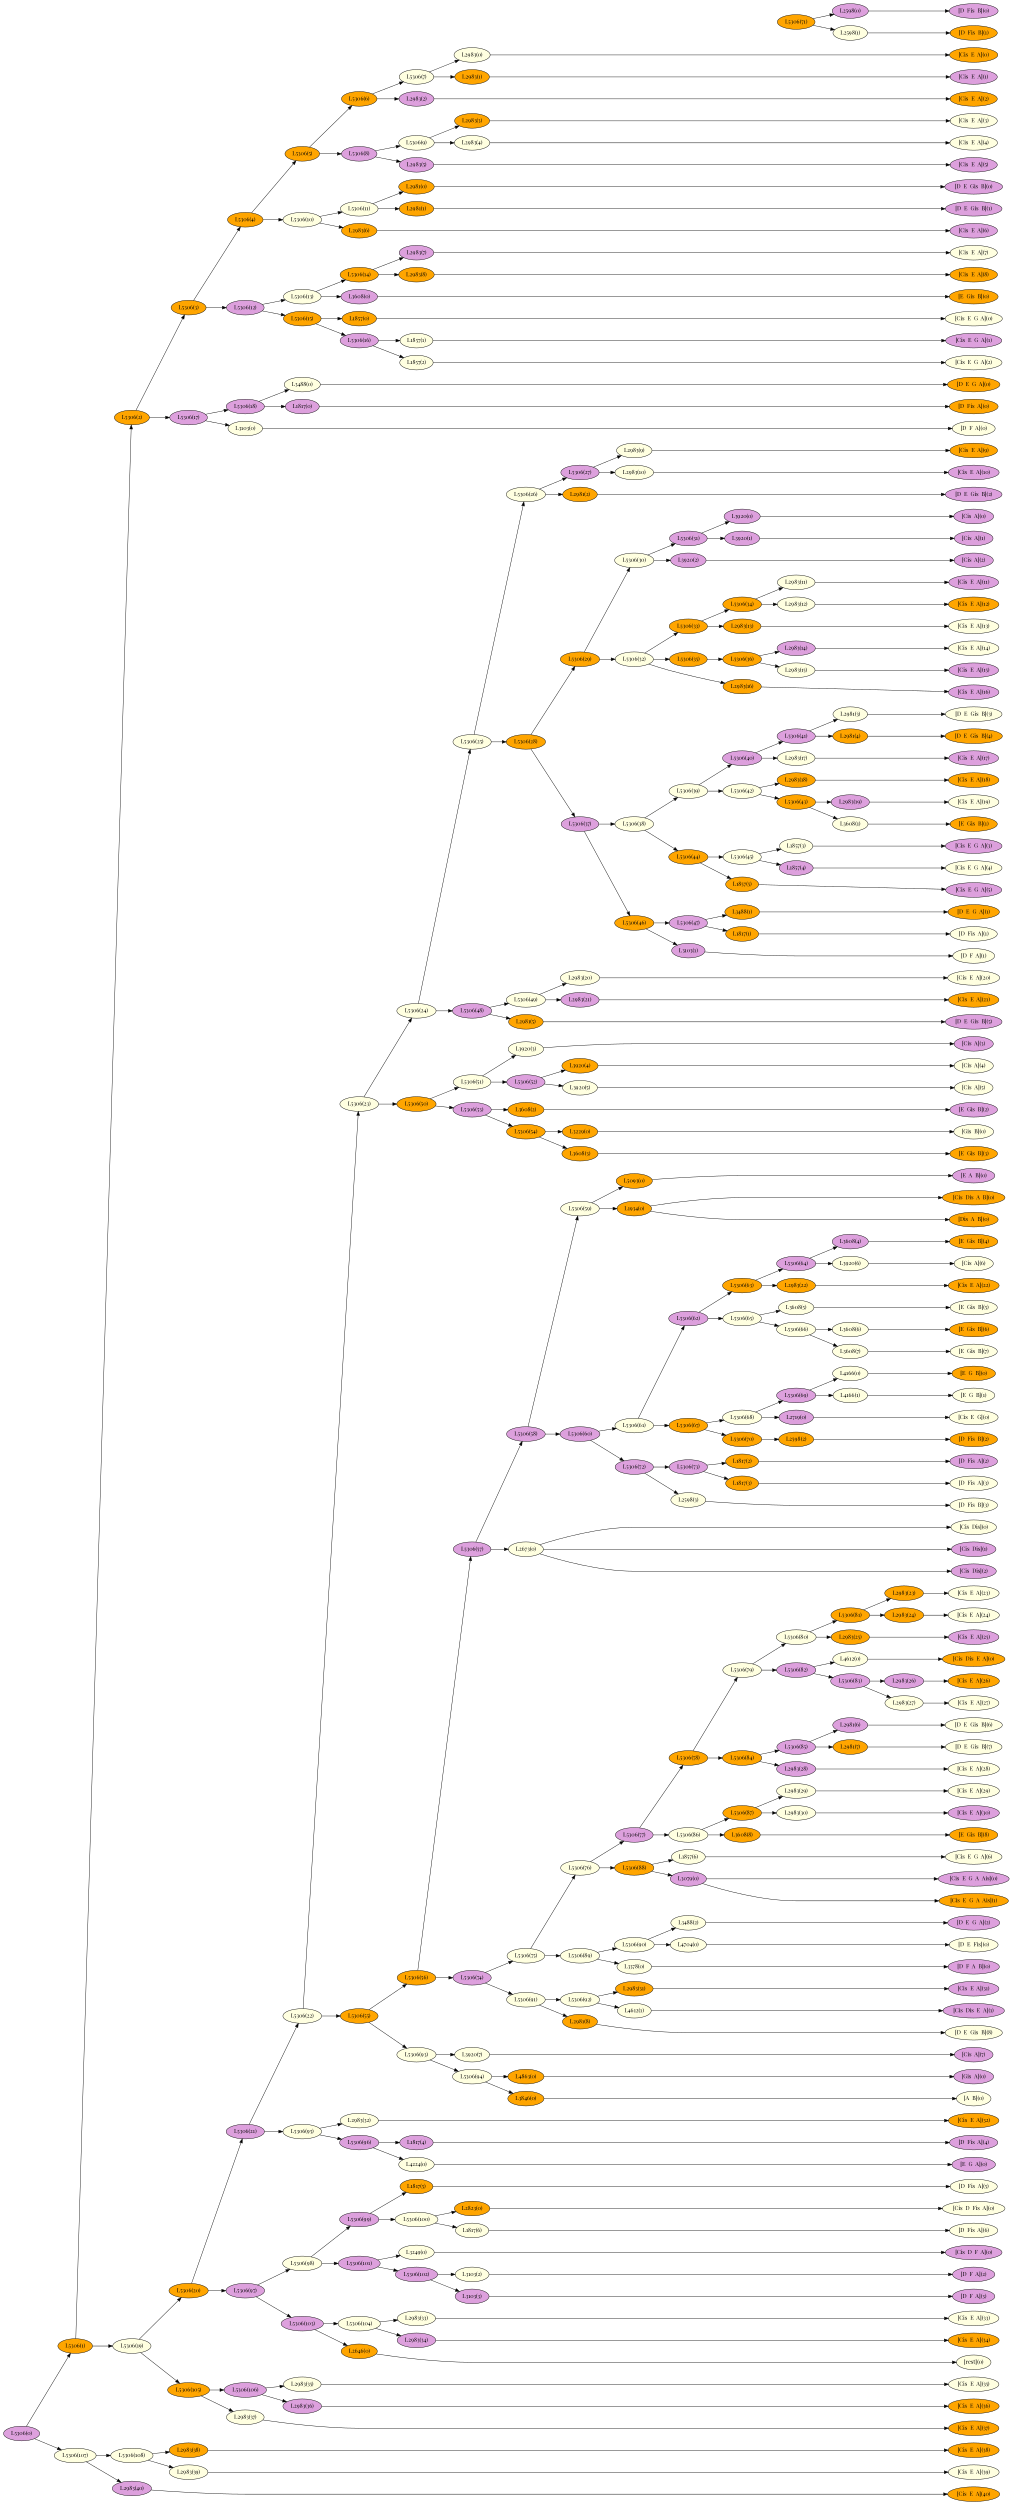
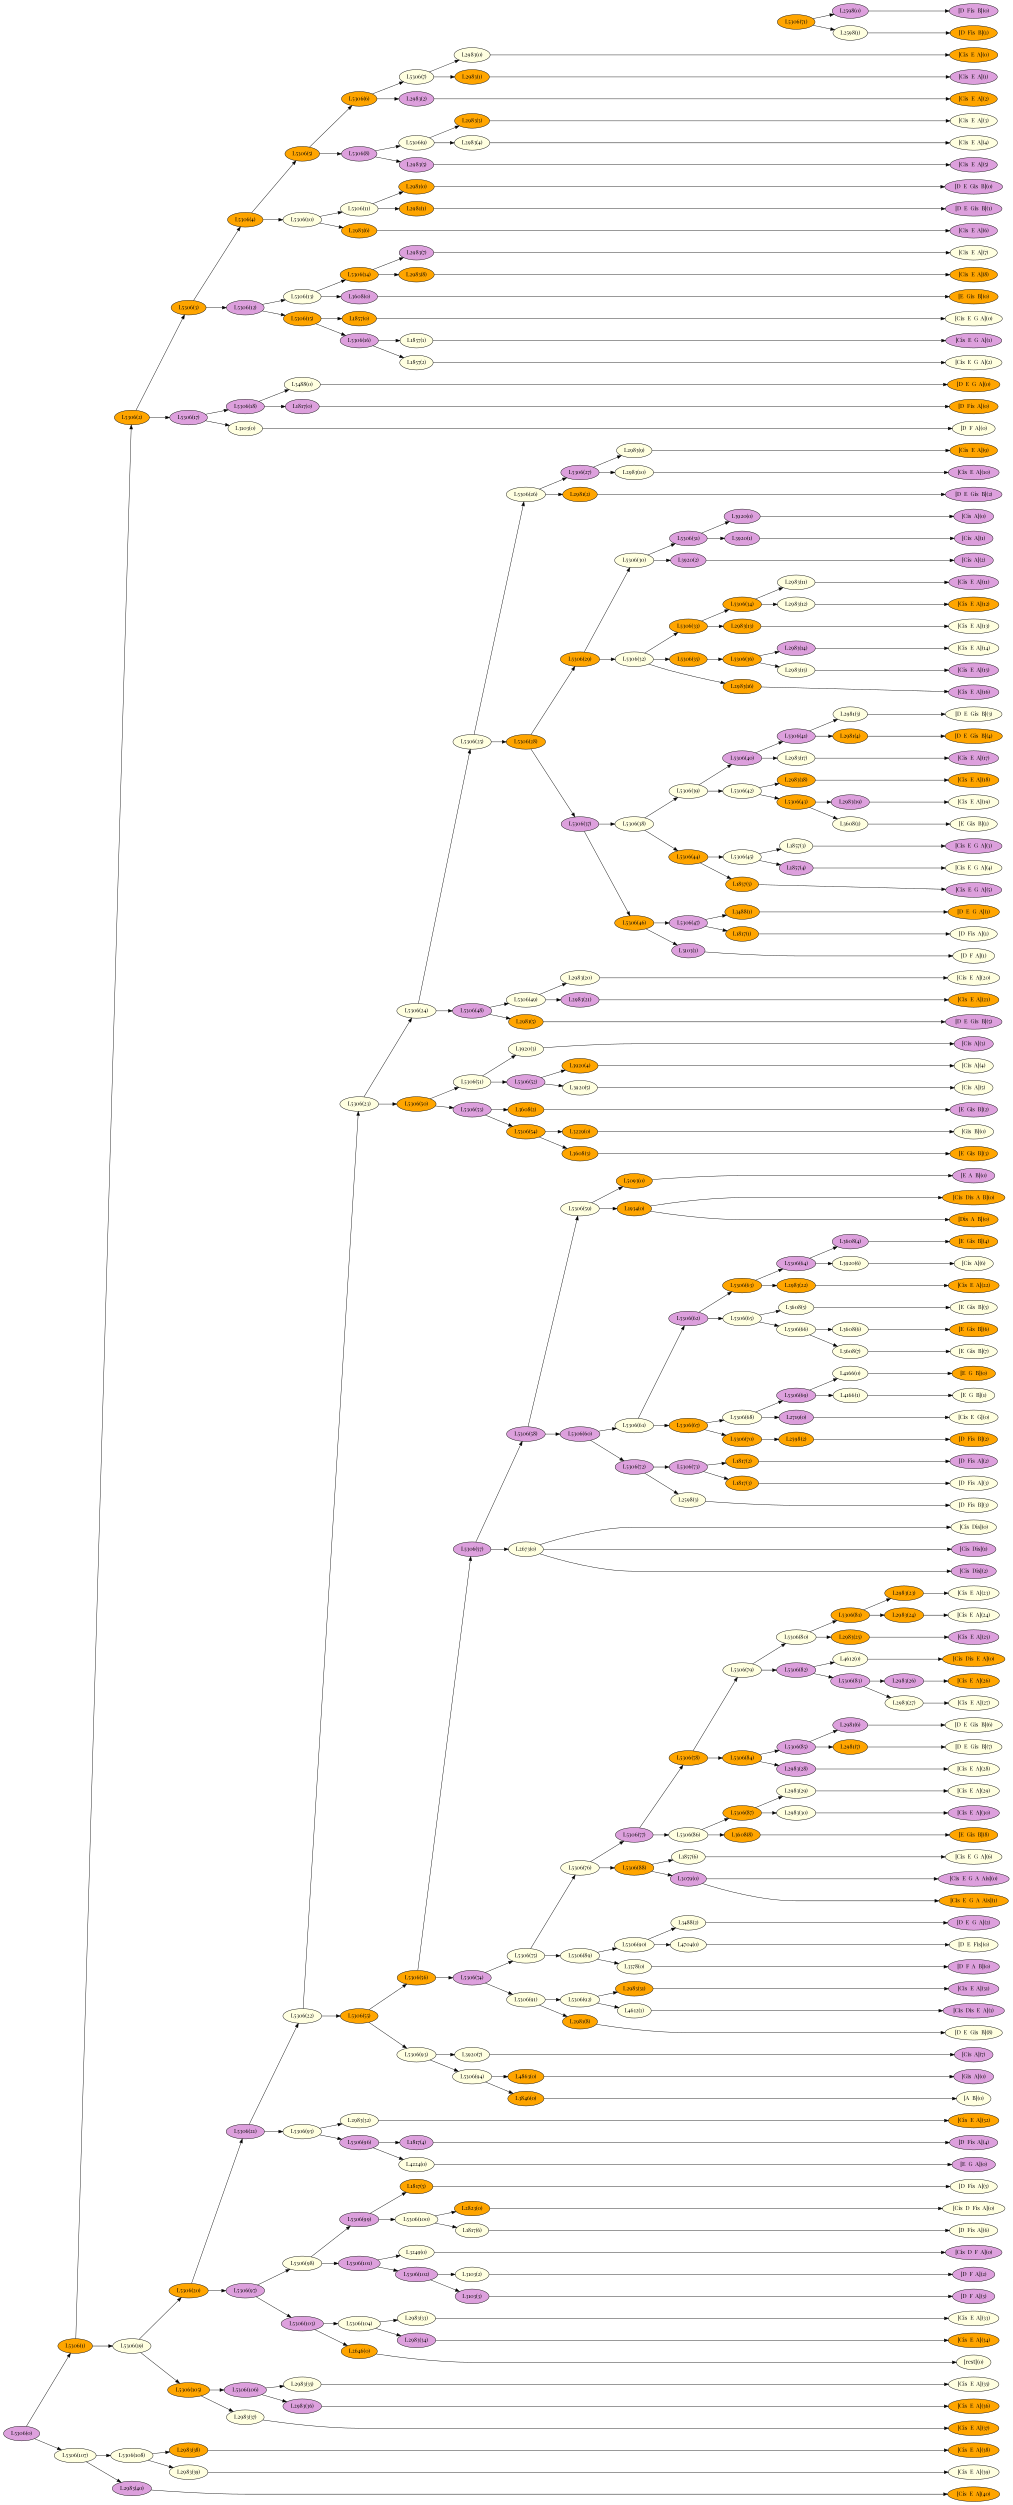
node "[E  Gis  B](1)": fillcolor orange -> lightyellow
